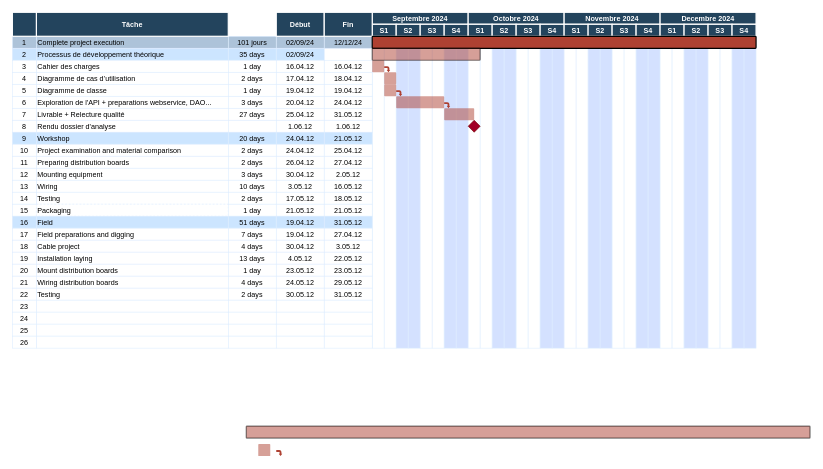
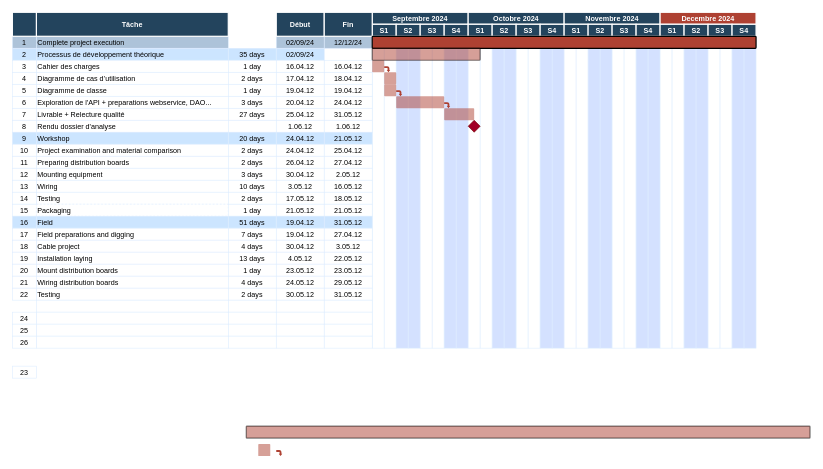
node "Decembre 2024": fillcolor #23445d -> #ae4132
node "101 jours": removed
node "23": moved (24, 306) -> (24, 372)
